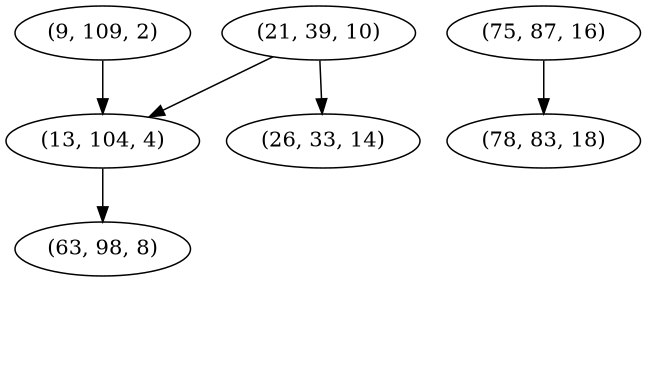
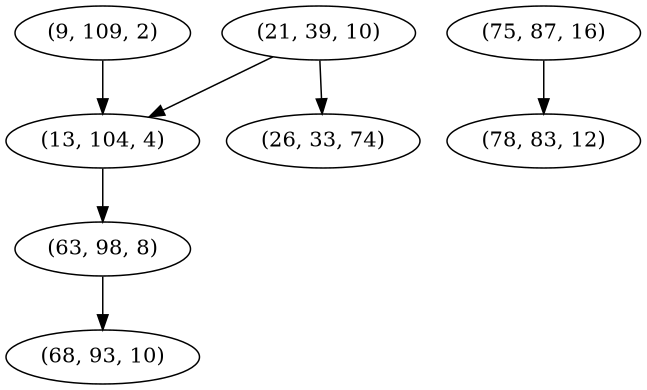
node "(26, 33, 14)": label "(26, 33, 14)" -> "(26, 33, 74)"
node "(78, 83, 18)": label "(78, 83, 18)" -> "(78, 83, 12)"
node "(68, 93, 10)": added
